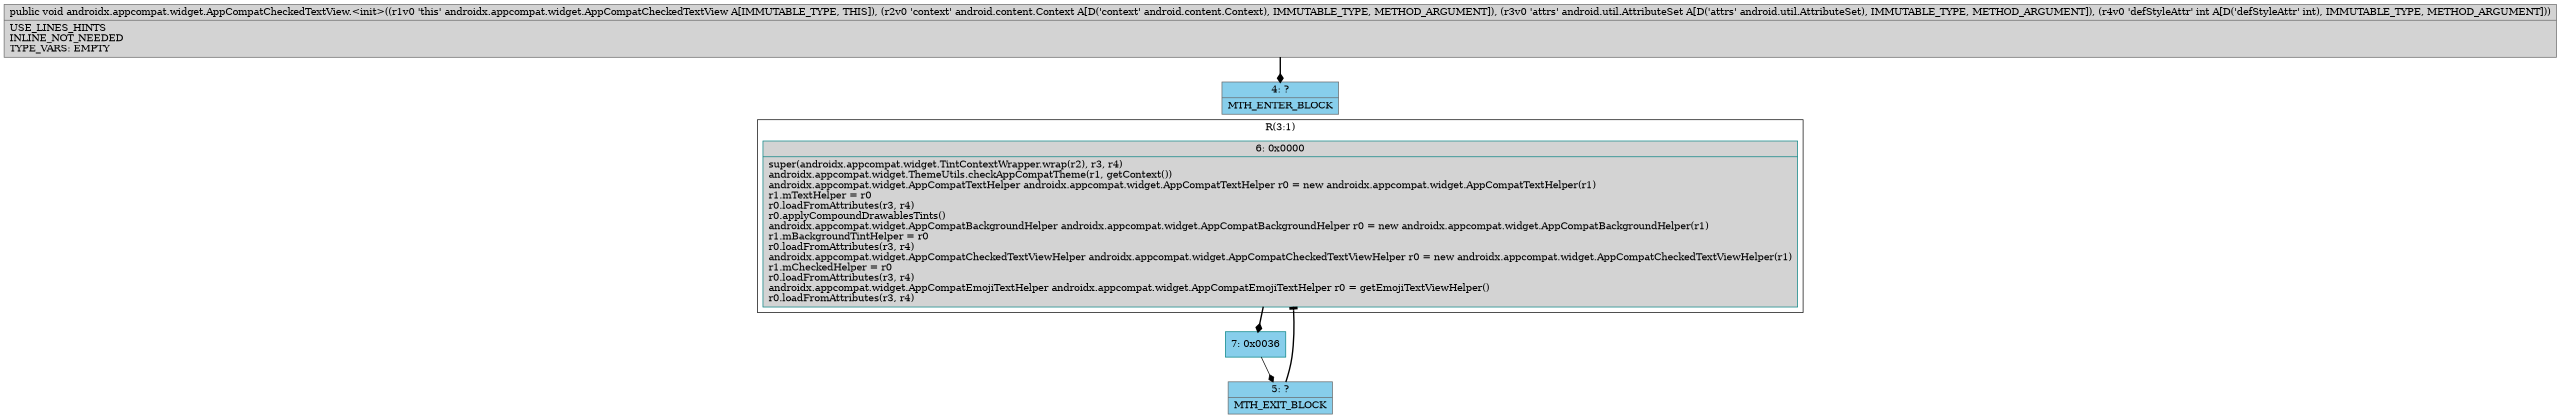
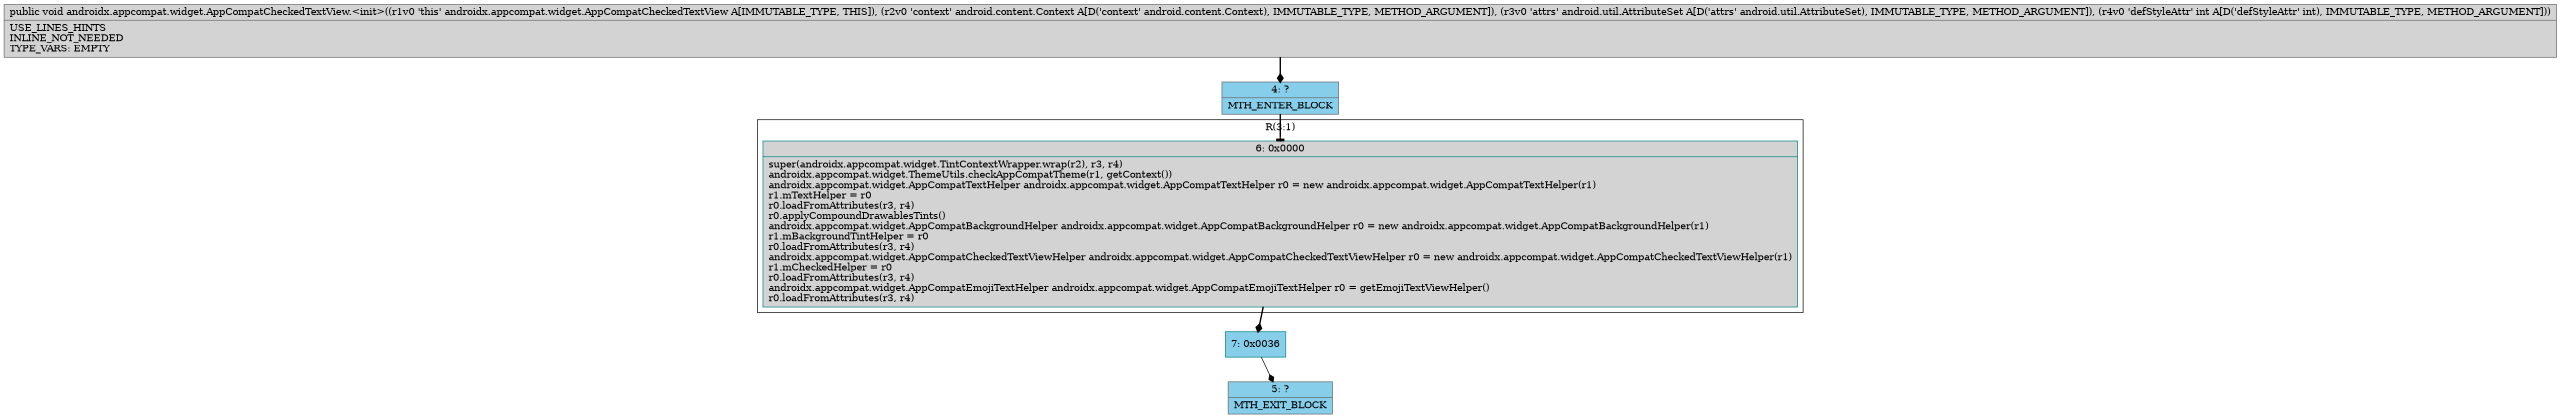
edge "5: ?" -> "6: 0x0000": now "4: ?" -> "6: 0x0000"
